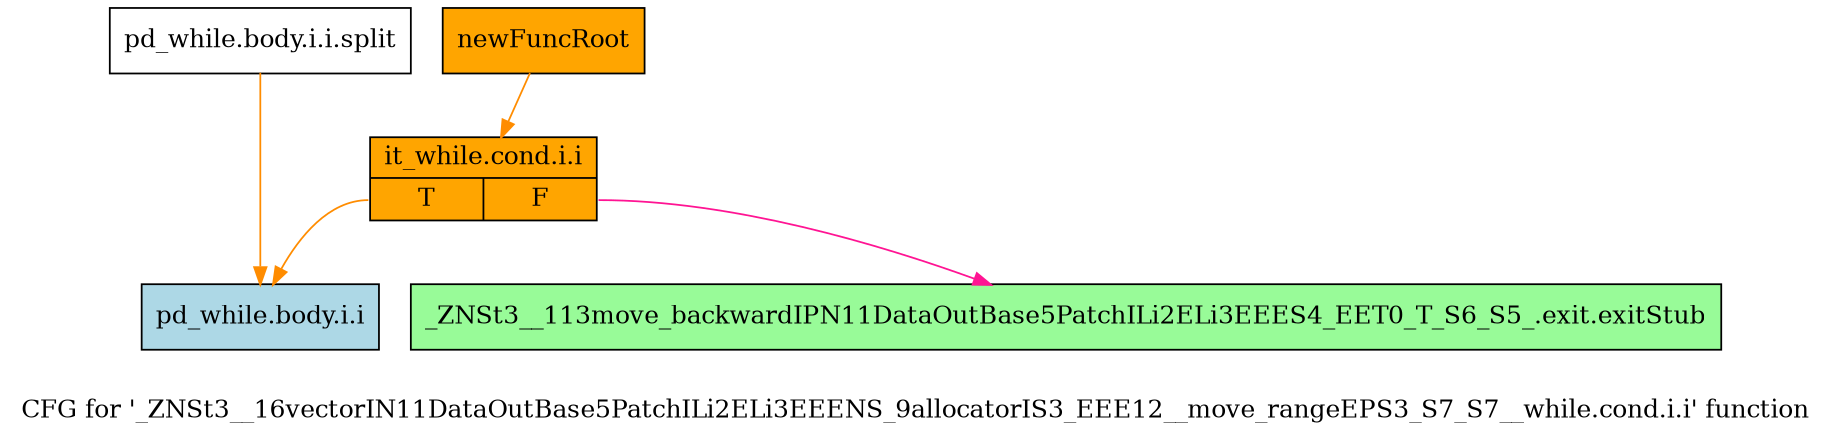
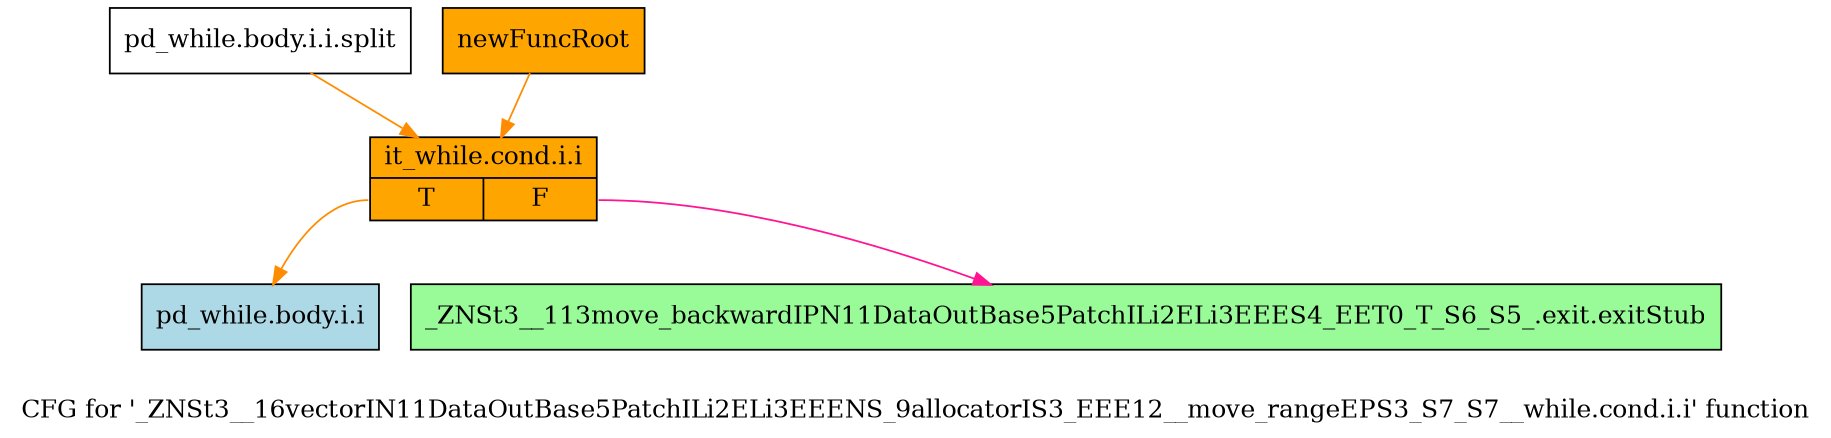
edge "pd_while.body.i.i.split" -> "pd_while.body.i.i": now "pd_while.body.i.i.split" -> "it_while.cond.i.i"
